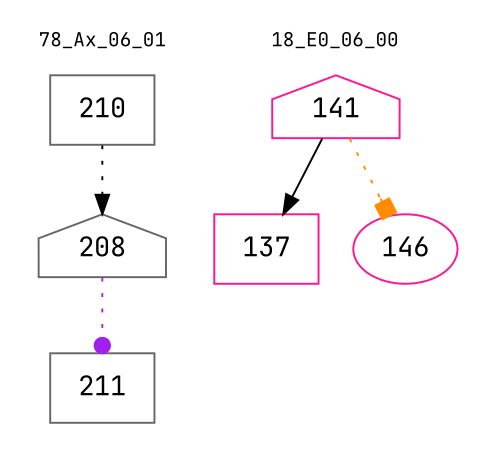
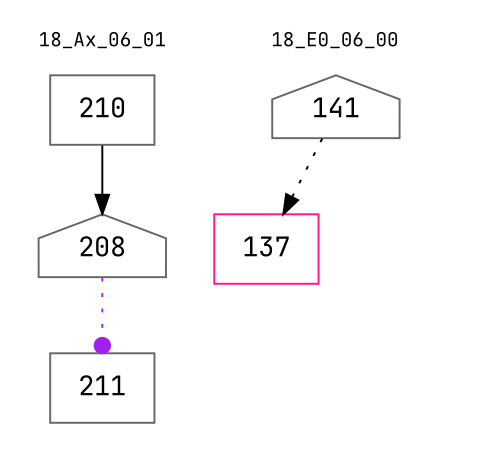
cluster "78_Ax_06_01": label "78_Ax_06_01" -> "18_Ax_06_01"
node "141": color deeppink -> gray40
edge "141" -> "137": style solid -> dotted
edge "210" -> "208": style dotted -> solid
node "146": removed
